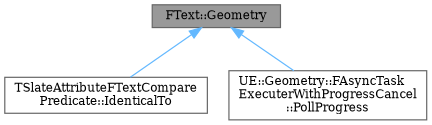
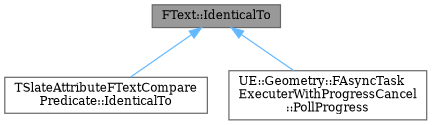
node "FText::Geometry": label "FText::Geometry" -> "FText::IdenticalTo"
